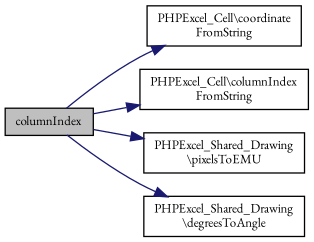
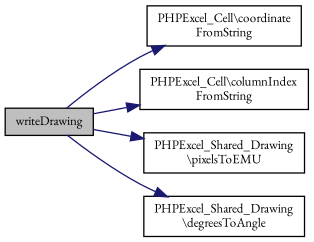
node "columnIndex": label "columnIndex" -> "writeDrawing"
